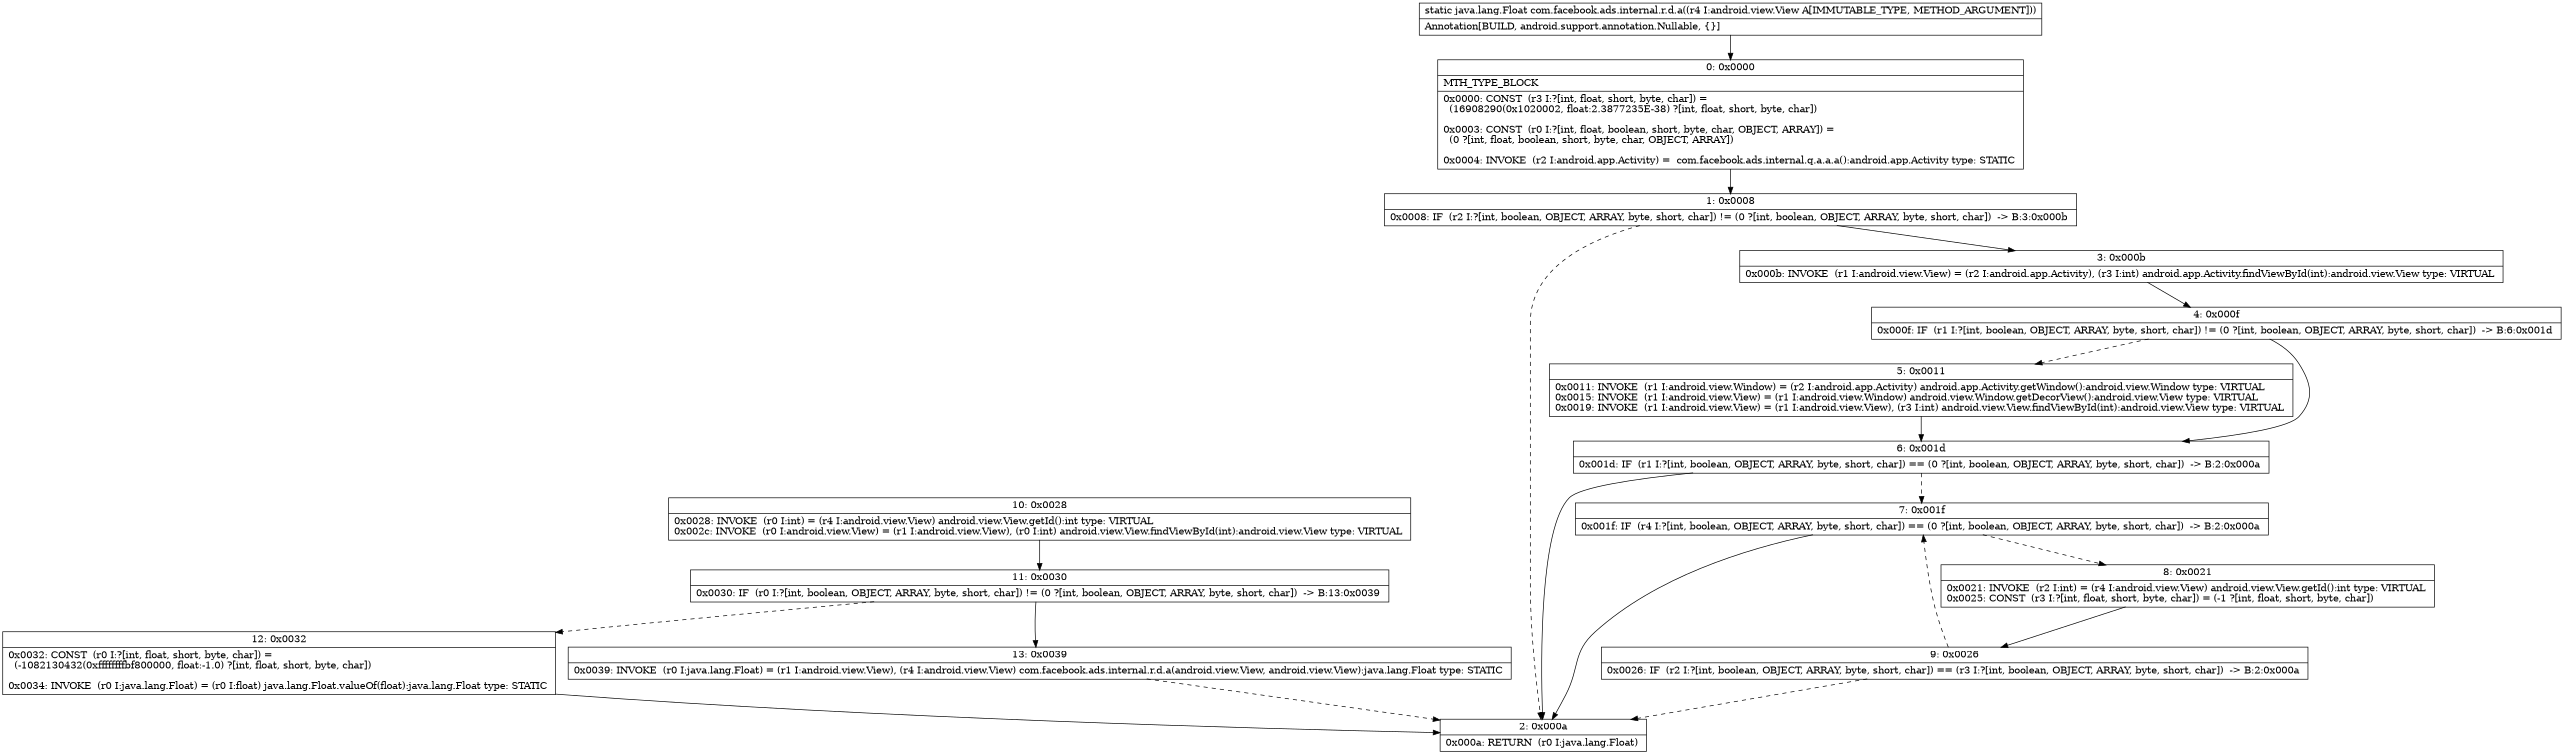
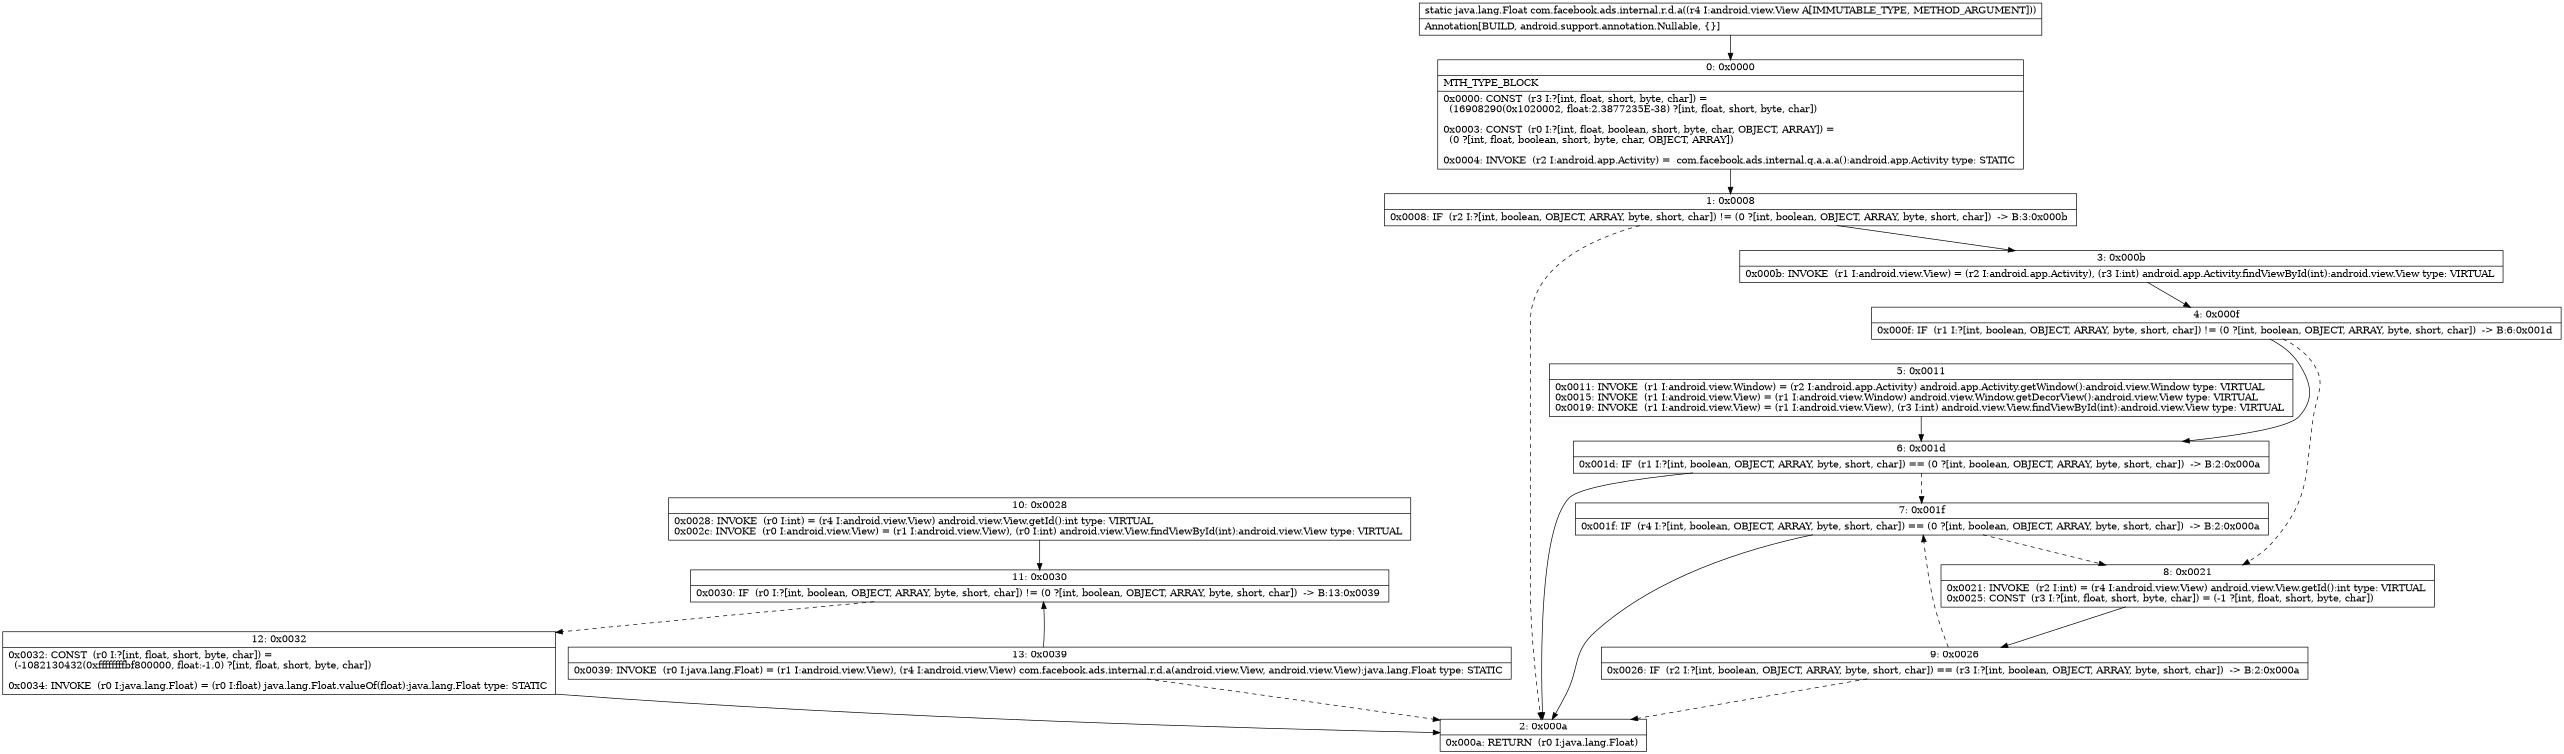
edge "4: 0x000f" -> "5: 0x0011": now "4: 0x000f" -> "8: 0x0021"
edge "11: 0x0030" -> "13: 0x0039": reversed
